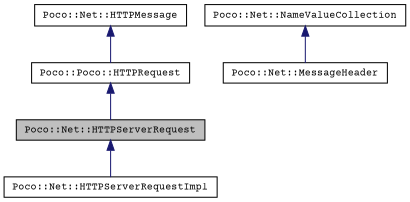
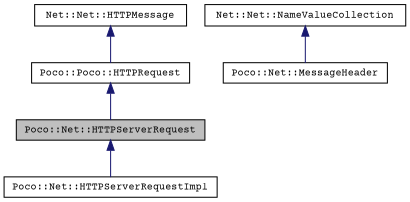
node "Poco::Net::HTTPMessage": label "Poco::Net::HTTPMessage" -> "Net::Net::HTTPMessage"
node "Poco::Net::NameValueCollection": label "Poco::Net::NameValueCollection" -> "Net::Net::NameValueCollection"
